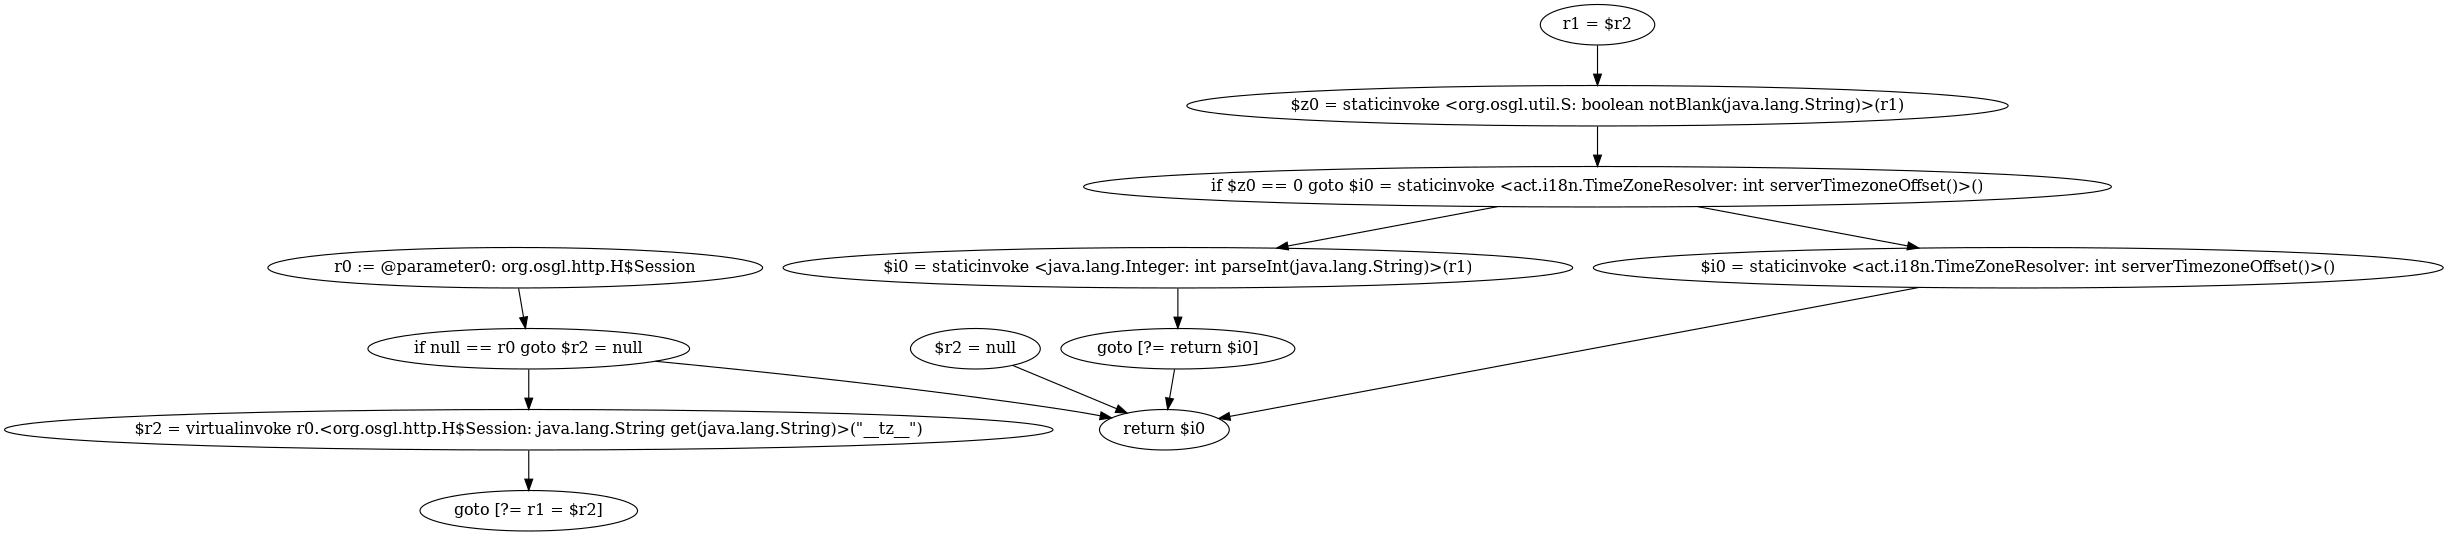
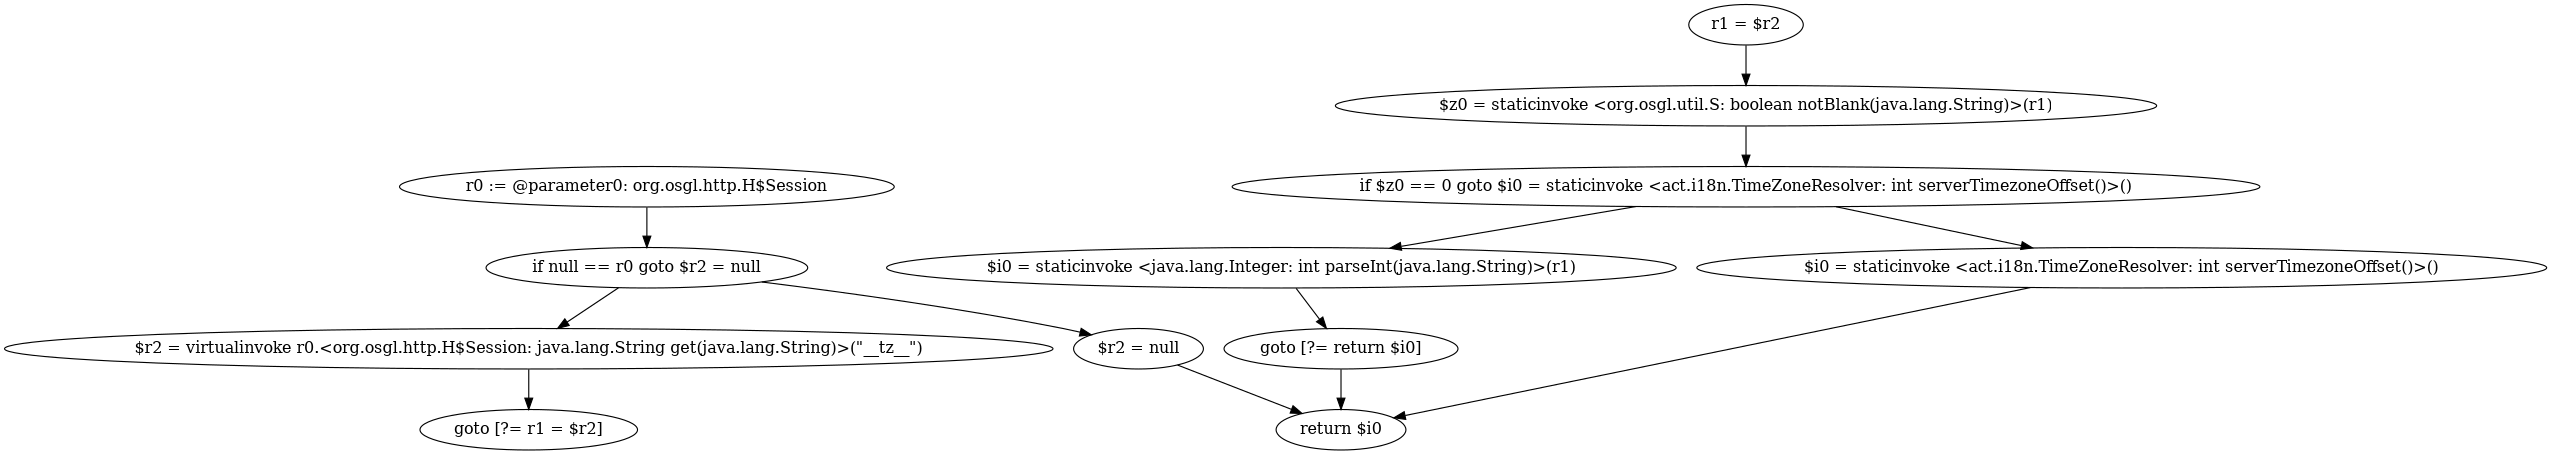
edge "if null == r0 goto $r2 = null" -> "return $i0": now "if null == r0 goto $r2 = null" -> "$r2 = null"
